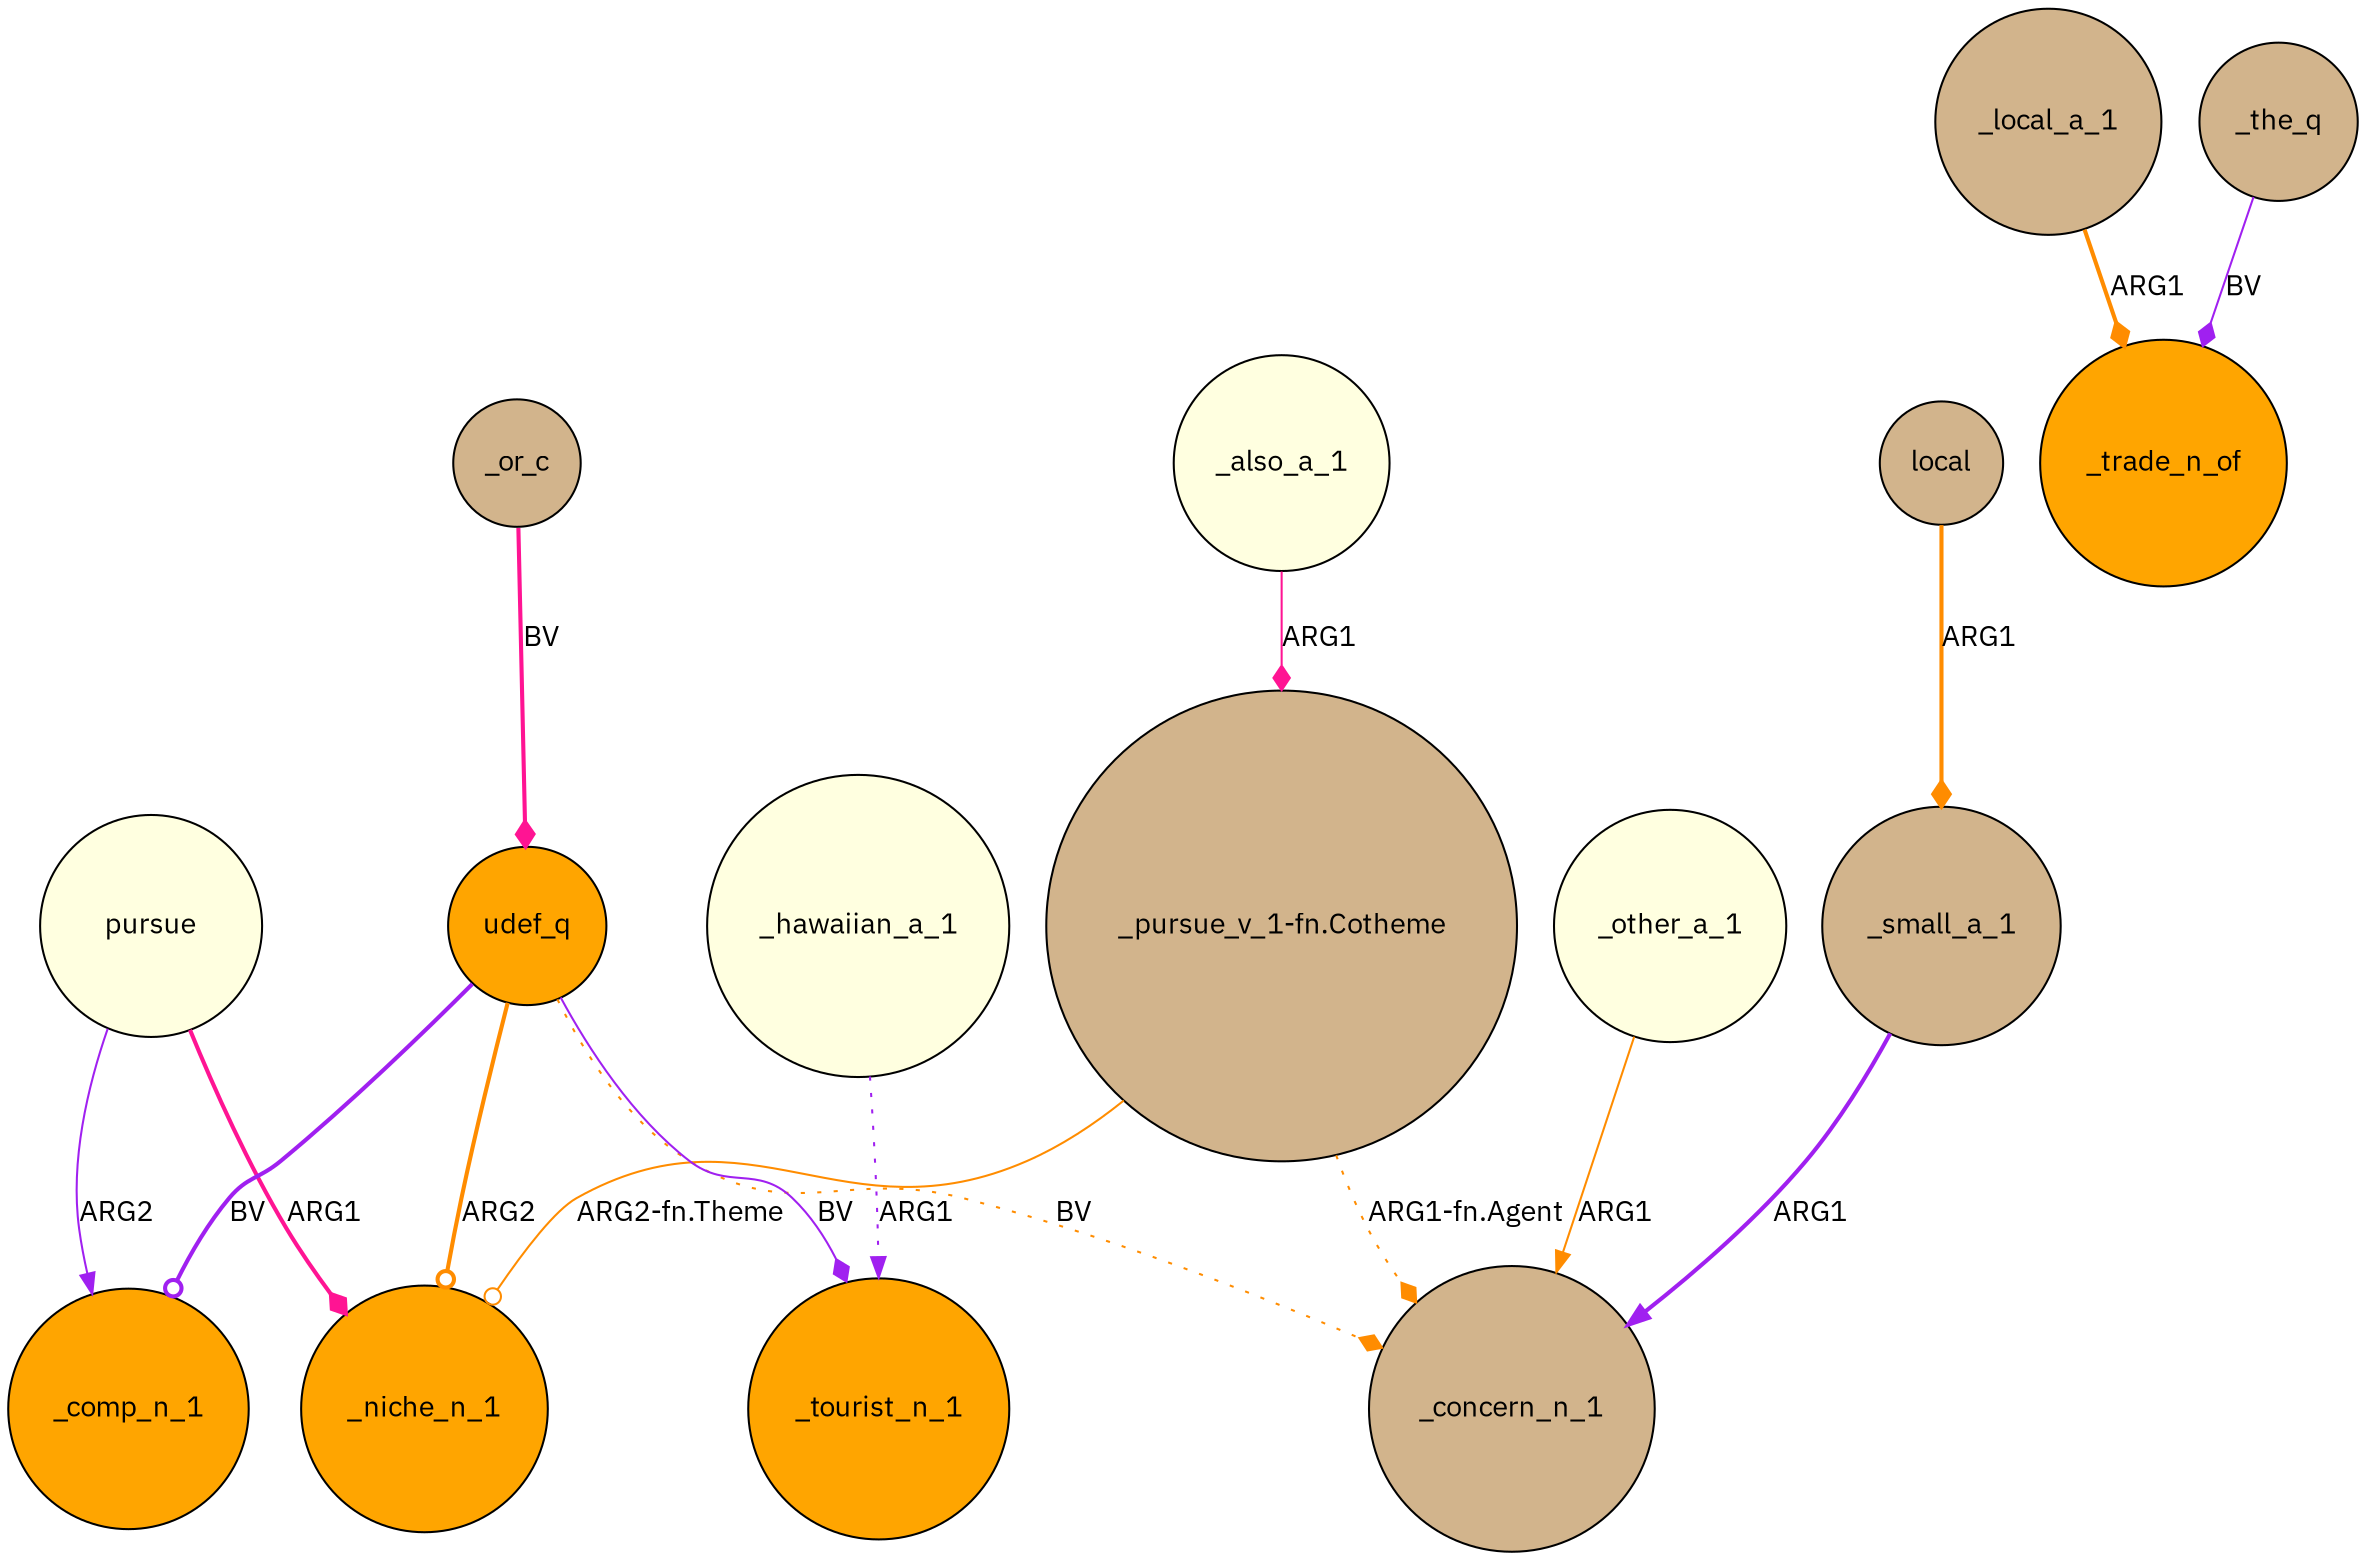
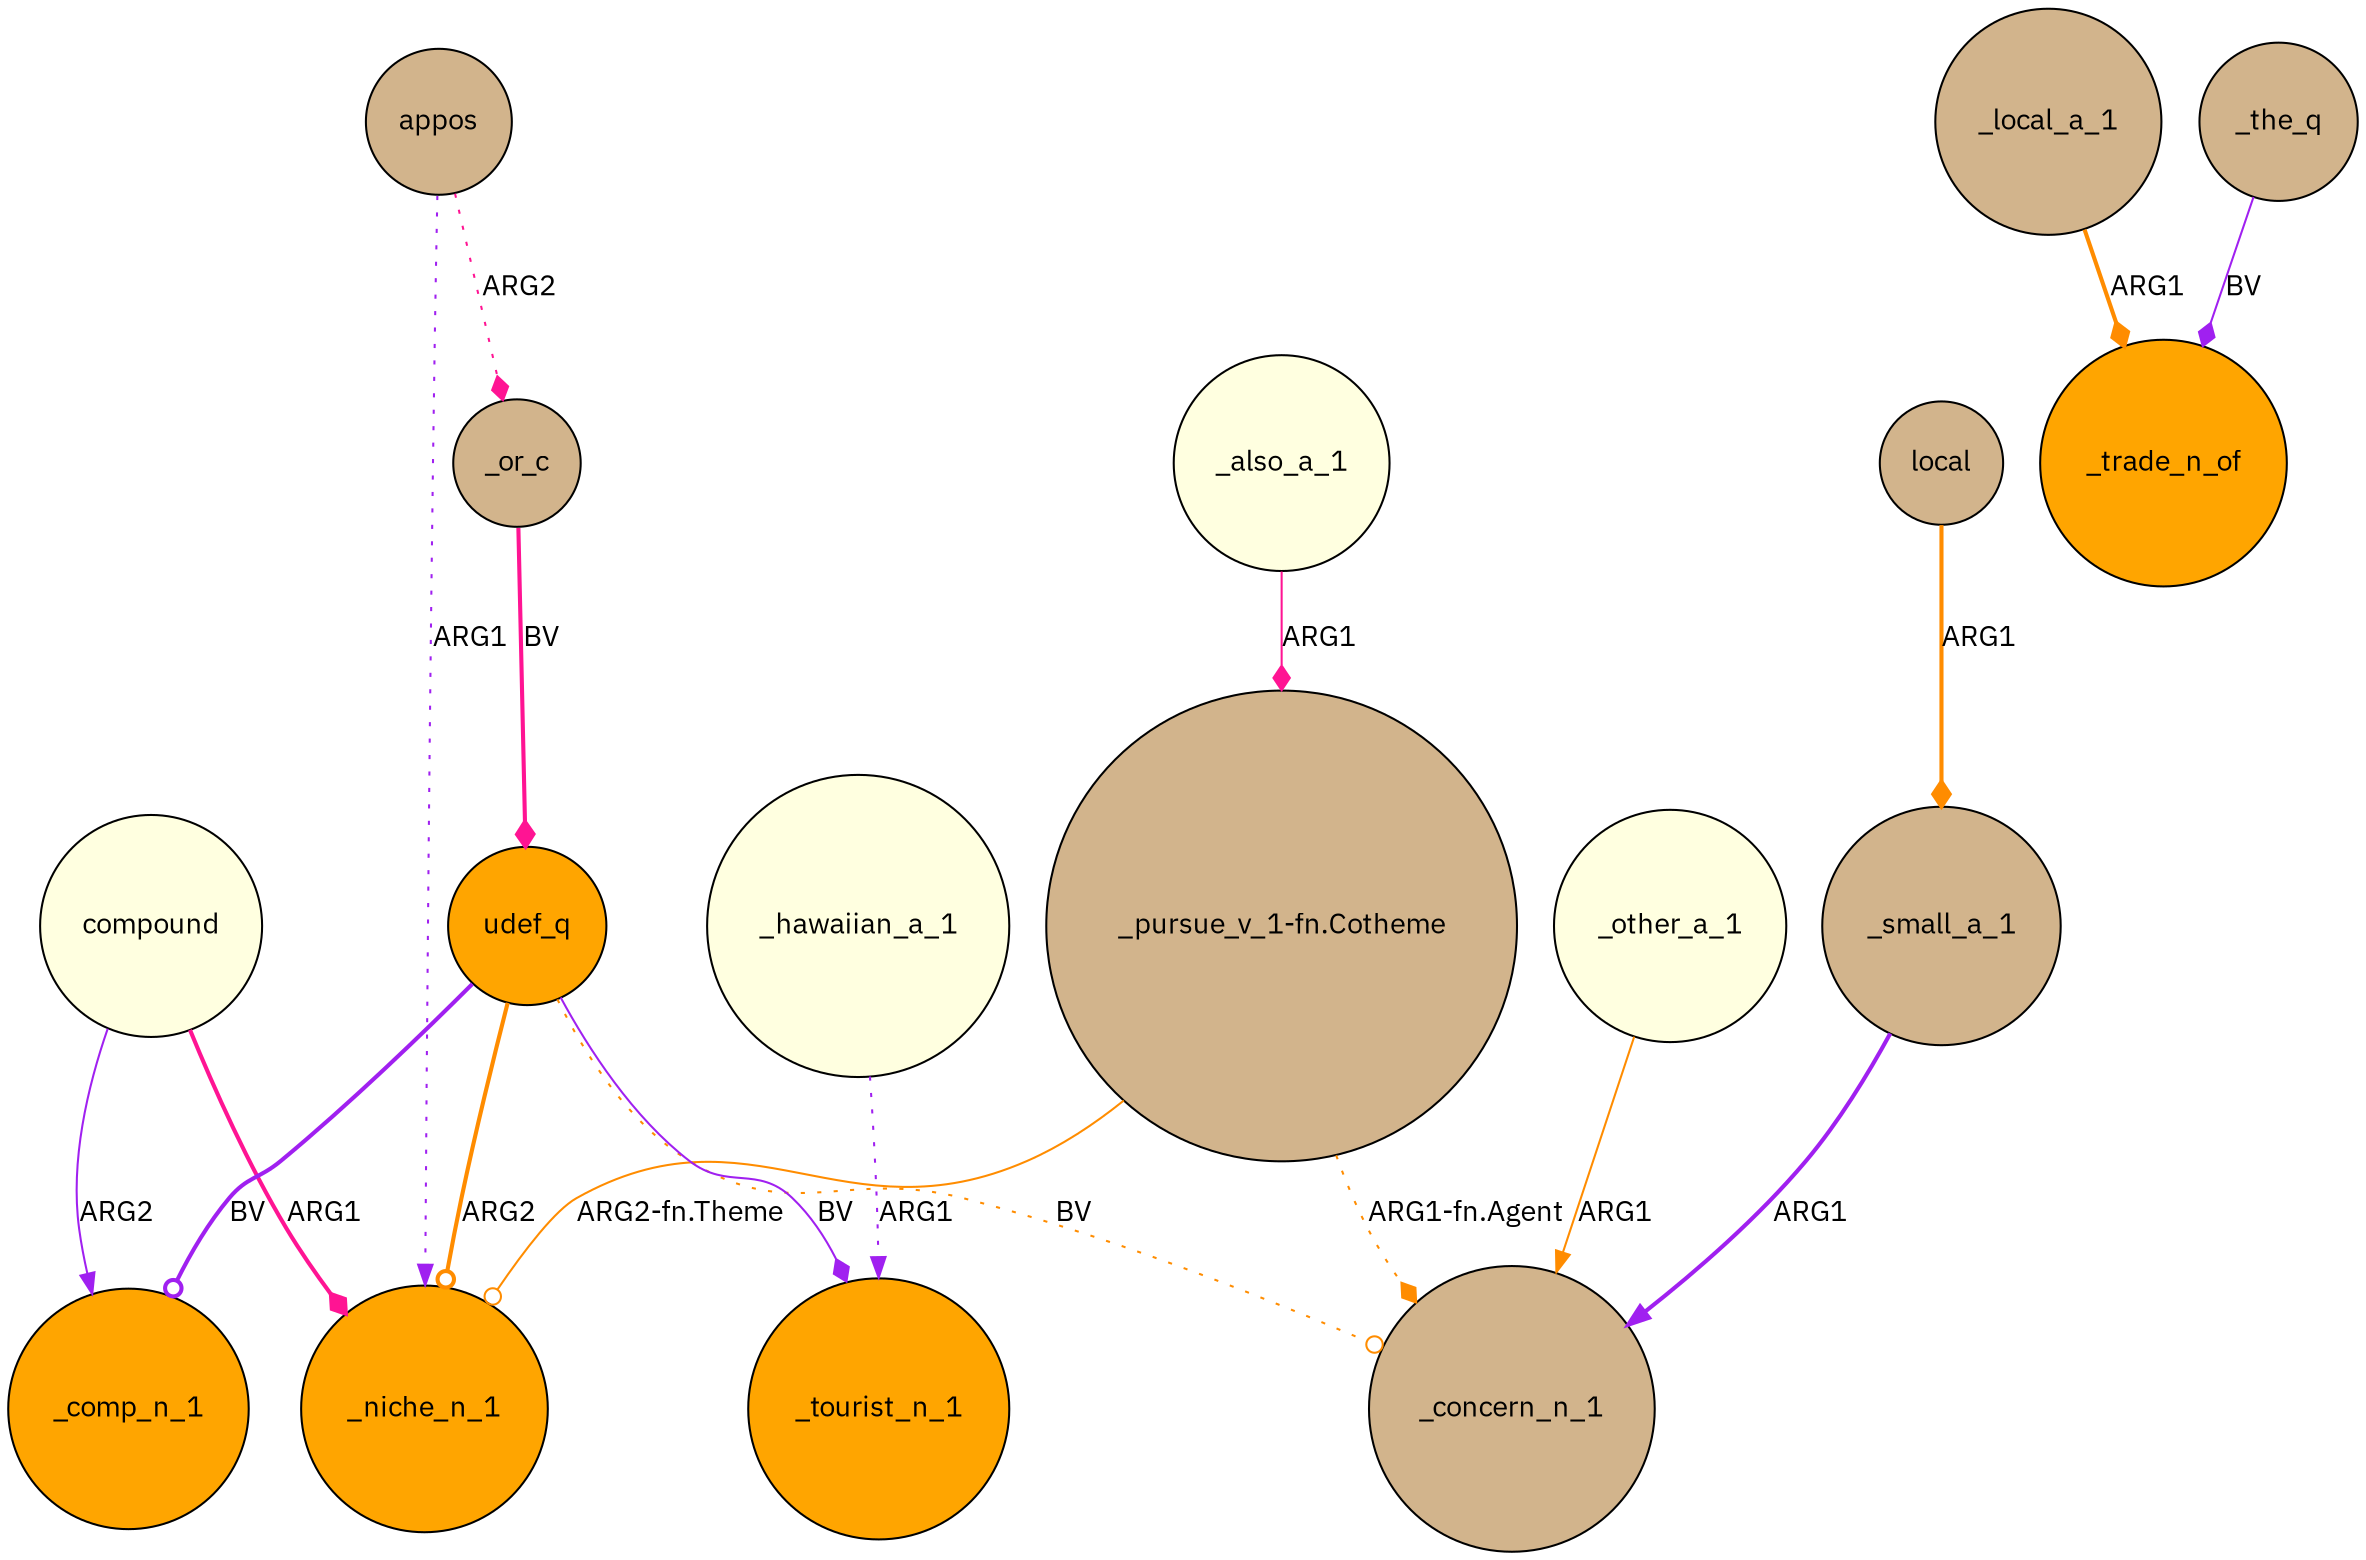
node "appos": added
node "pursue": label "pursue" -> "compound"
edge "udef_q" -> "_concern_n_1": arrowhead diamond -> odot
